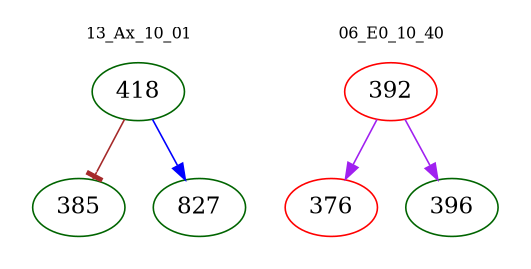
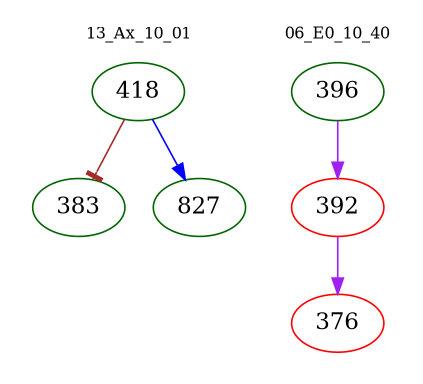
edge "392" -> "396": reversed
node "385": label "385" -> "383"
